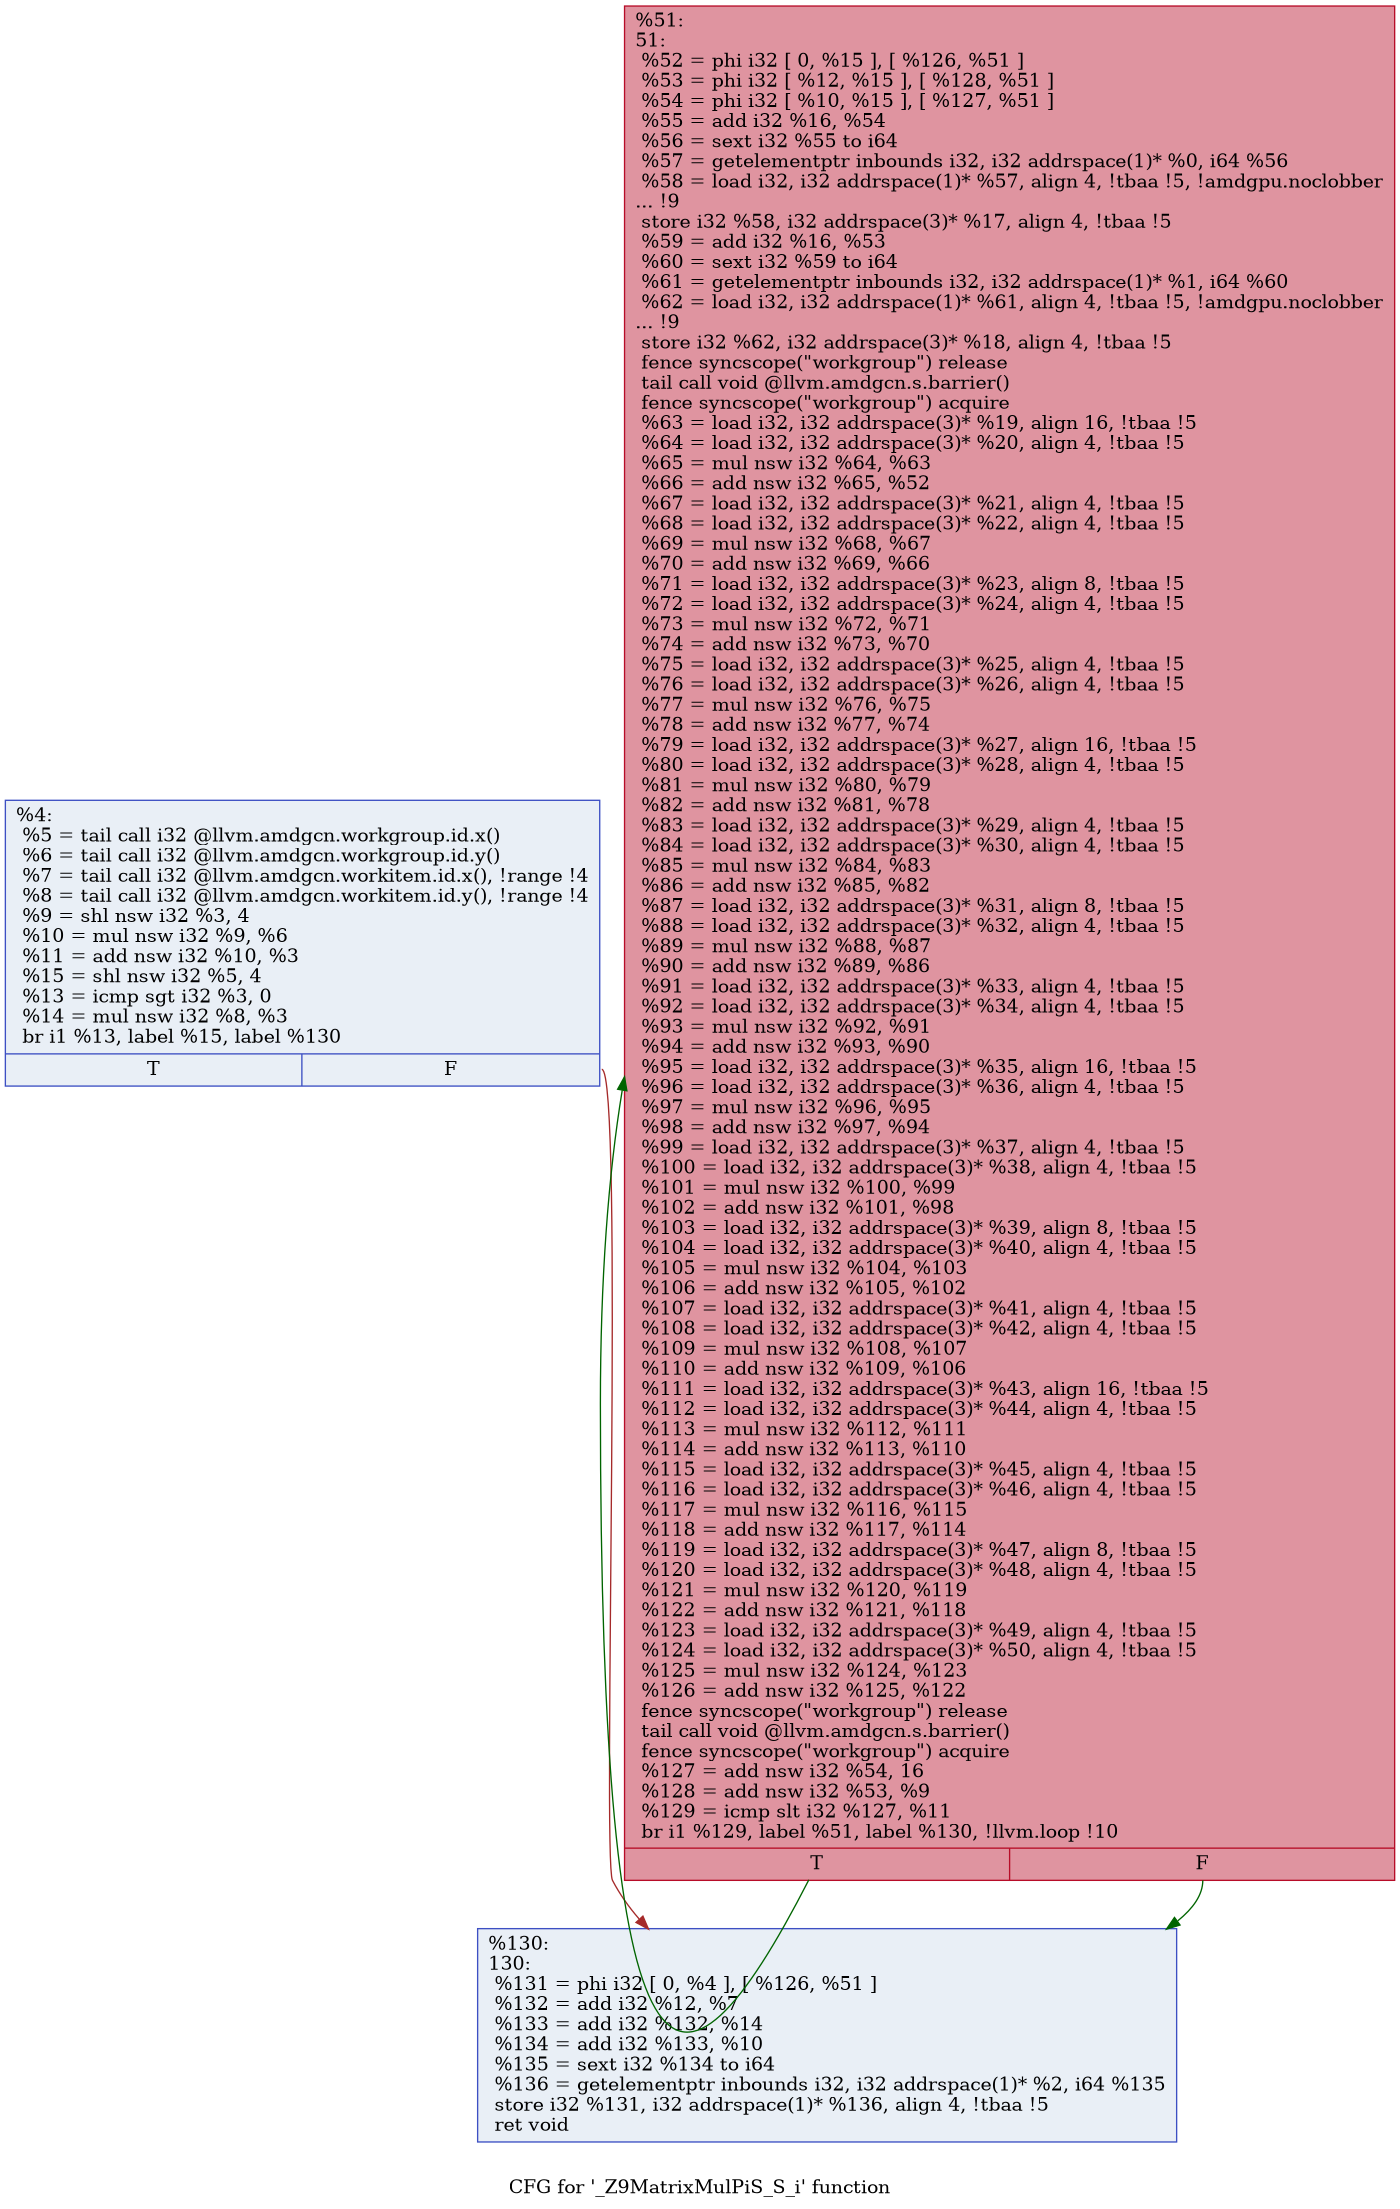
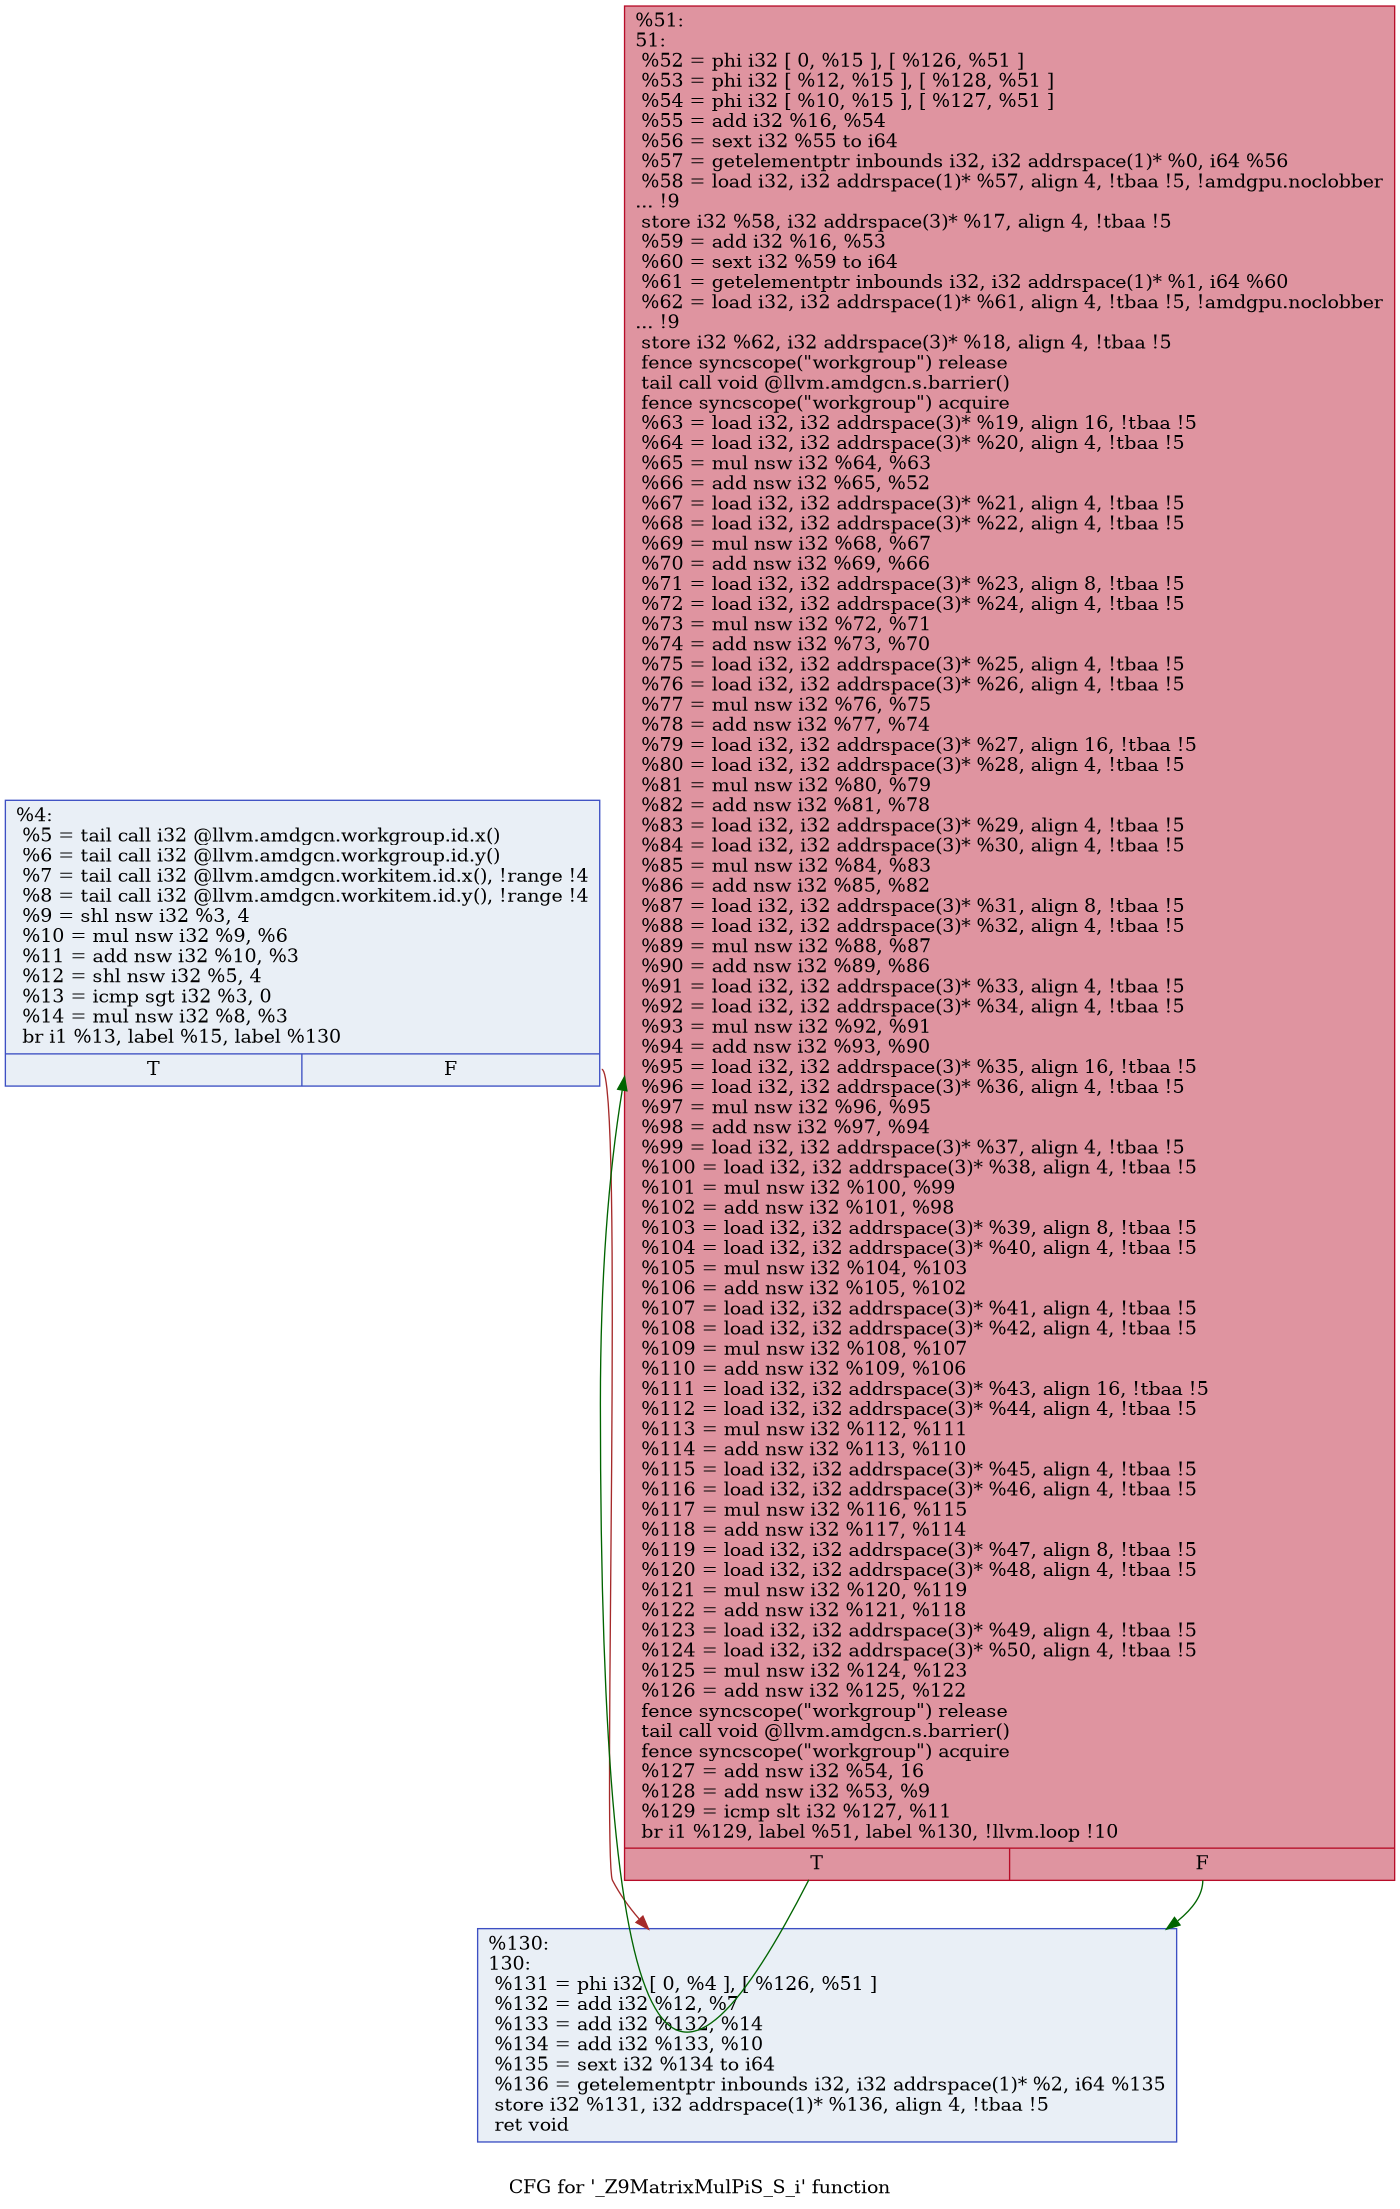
node "%4:": text "%15 = shl nsw i32 %5, 4" -> "%12 = shl nsw i32 %5, 4"
